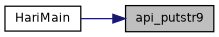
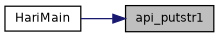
node "api_putstr9": label "api_putstr9" -> "api_putstr1"
